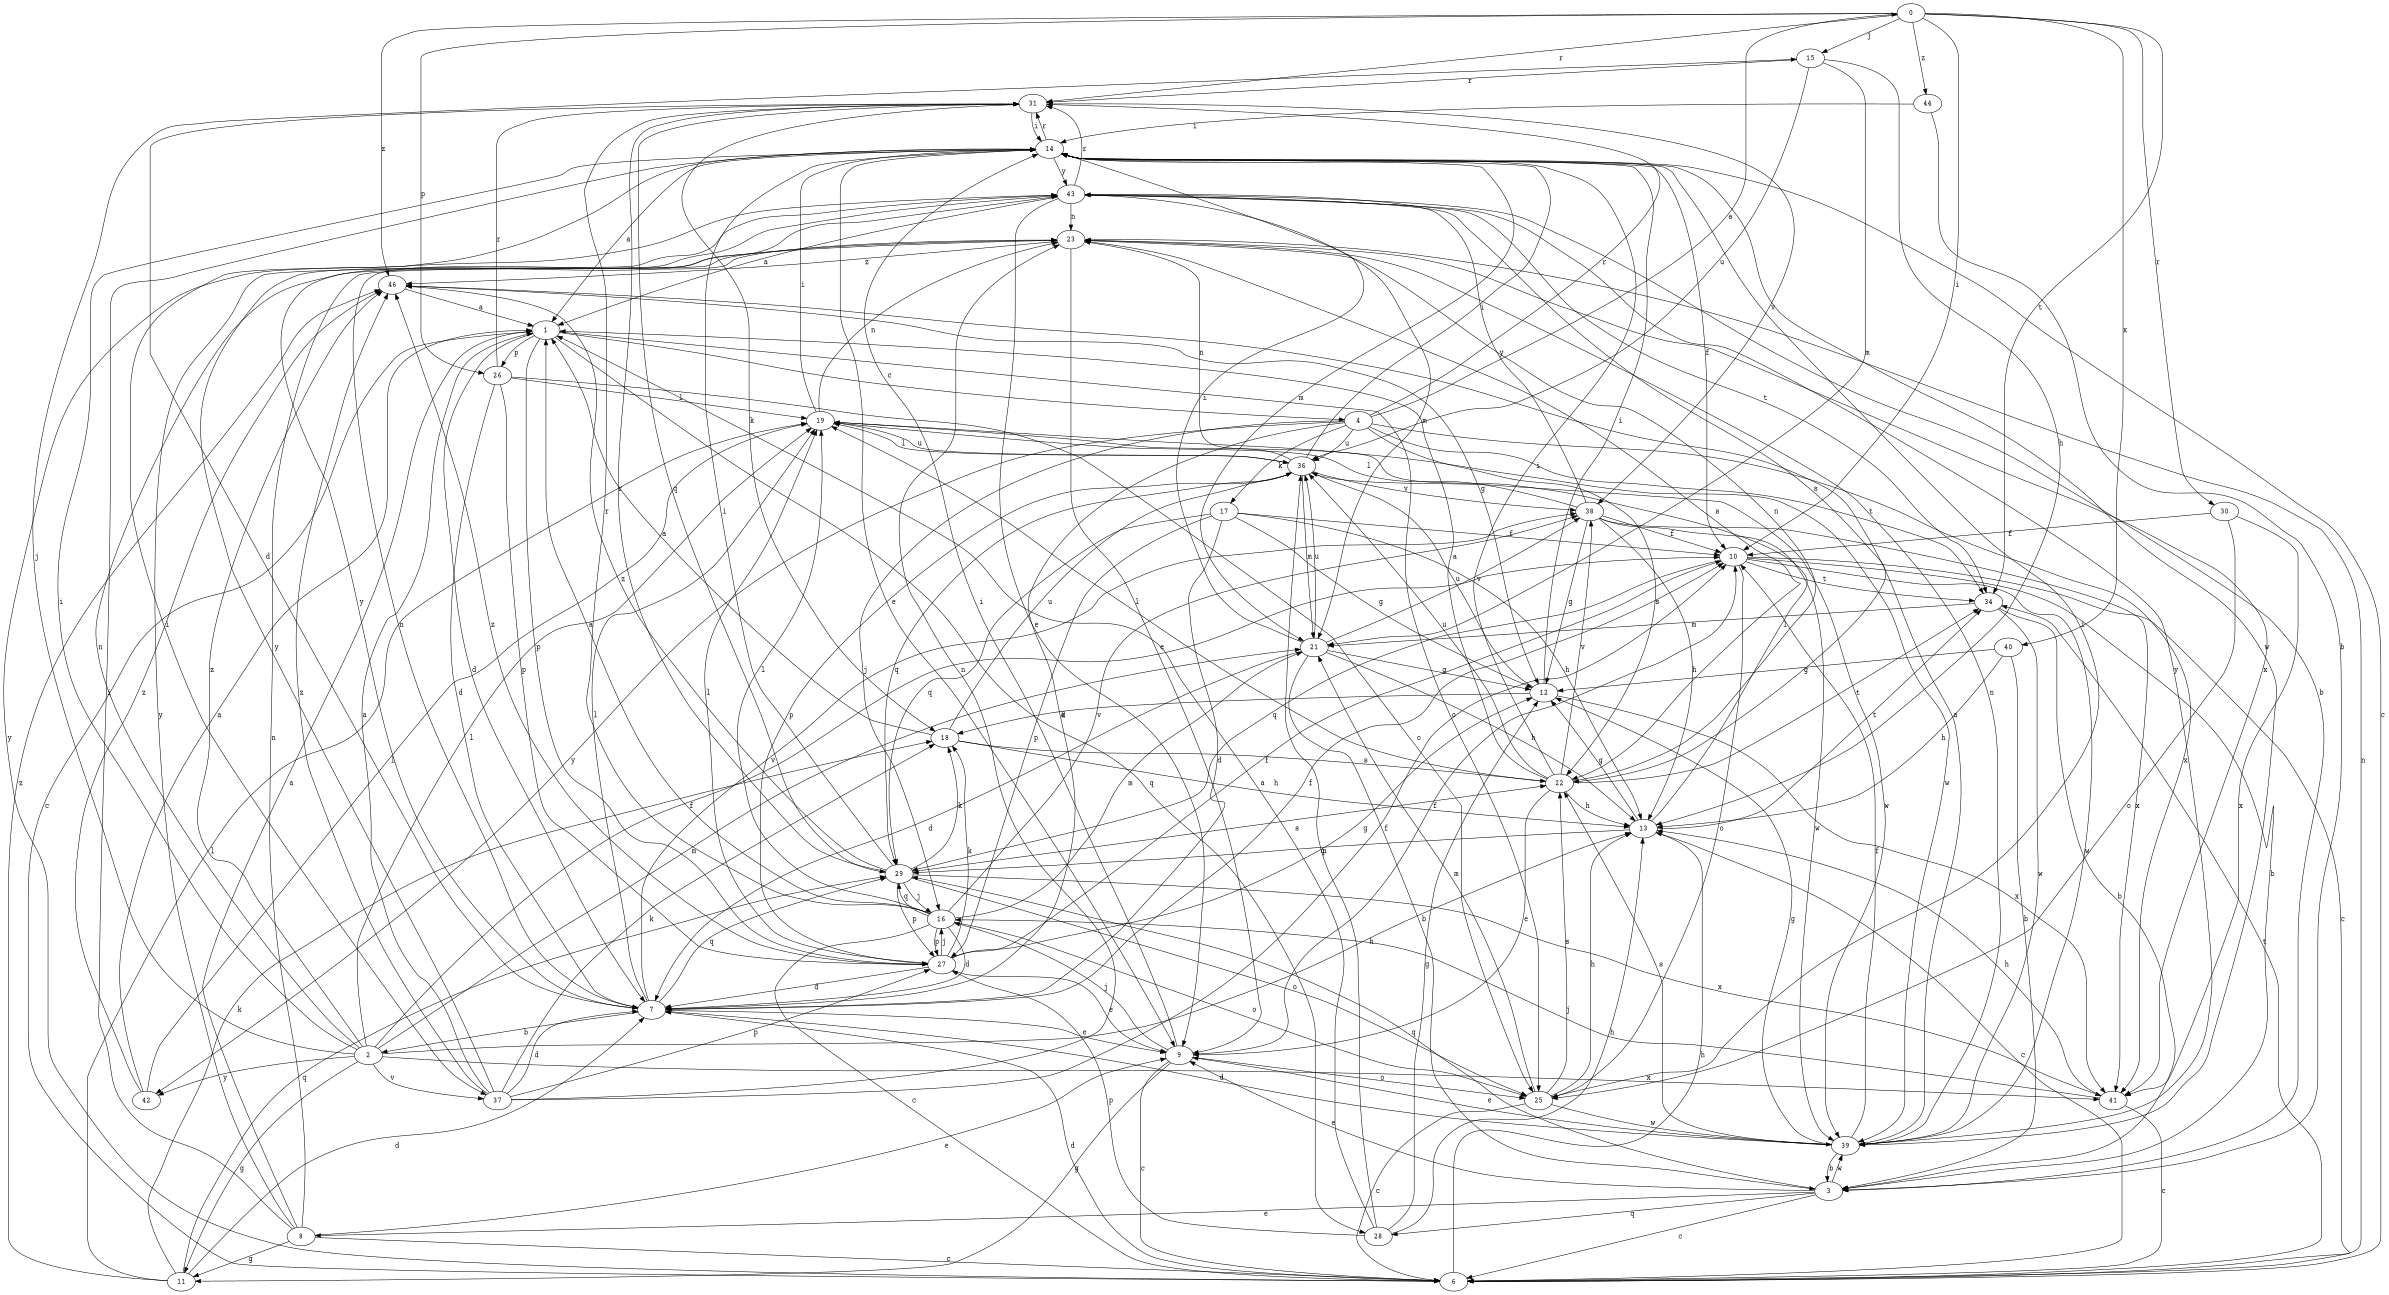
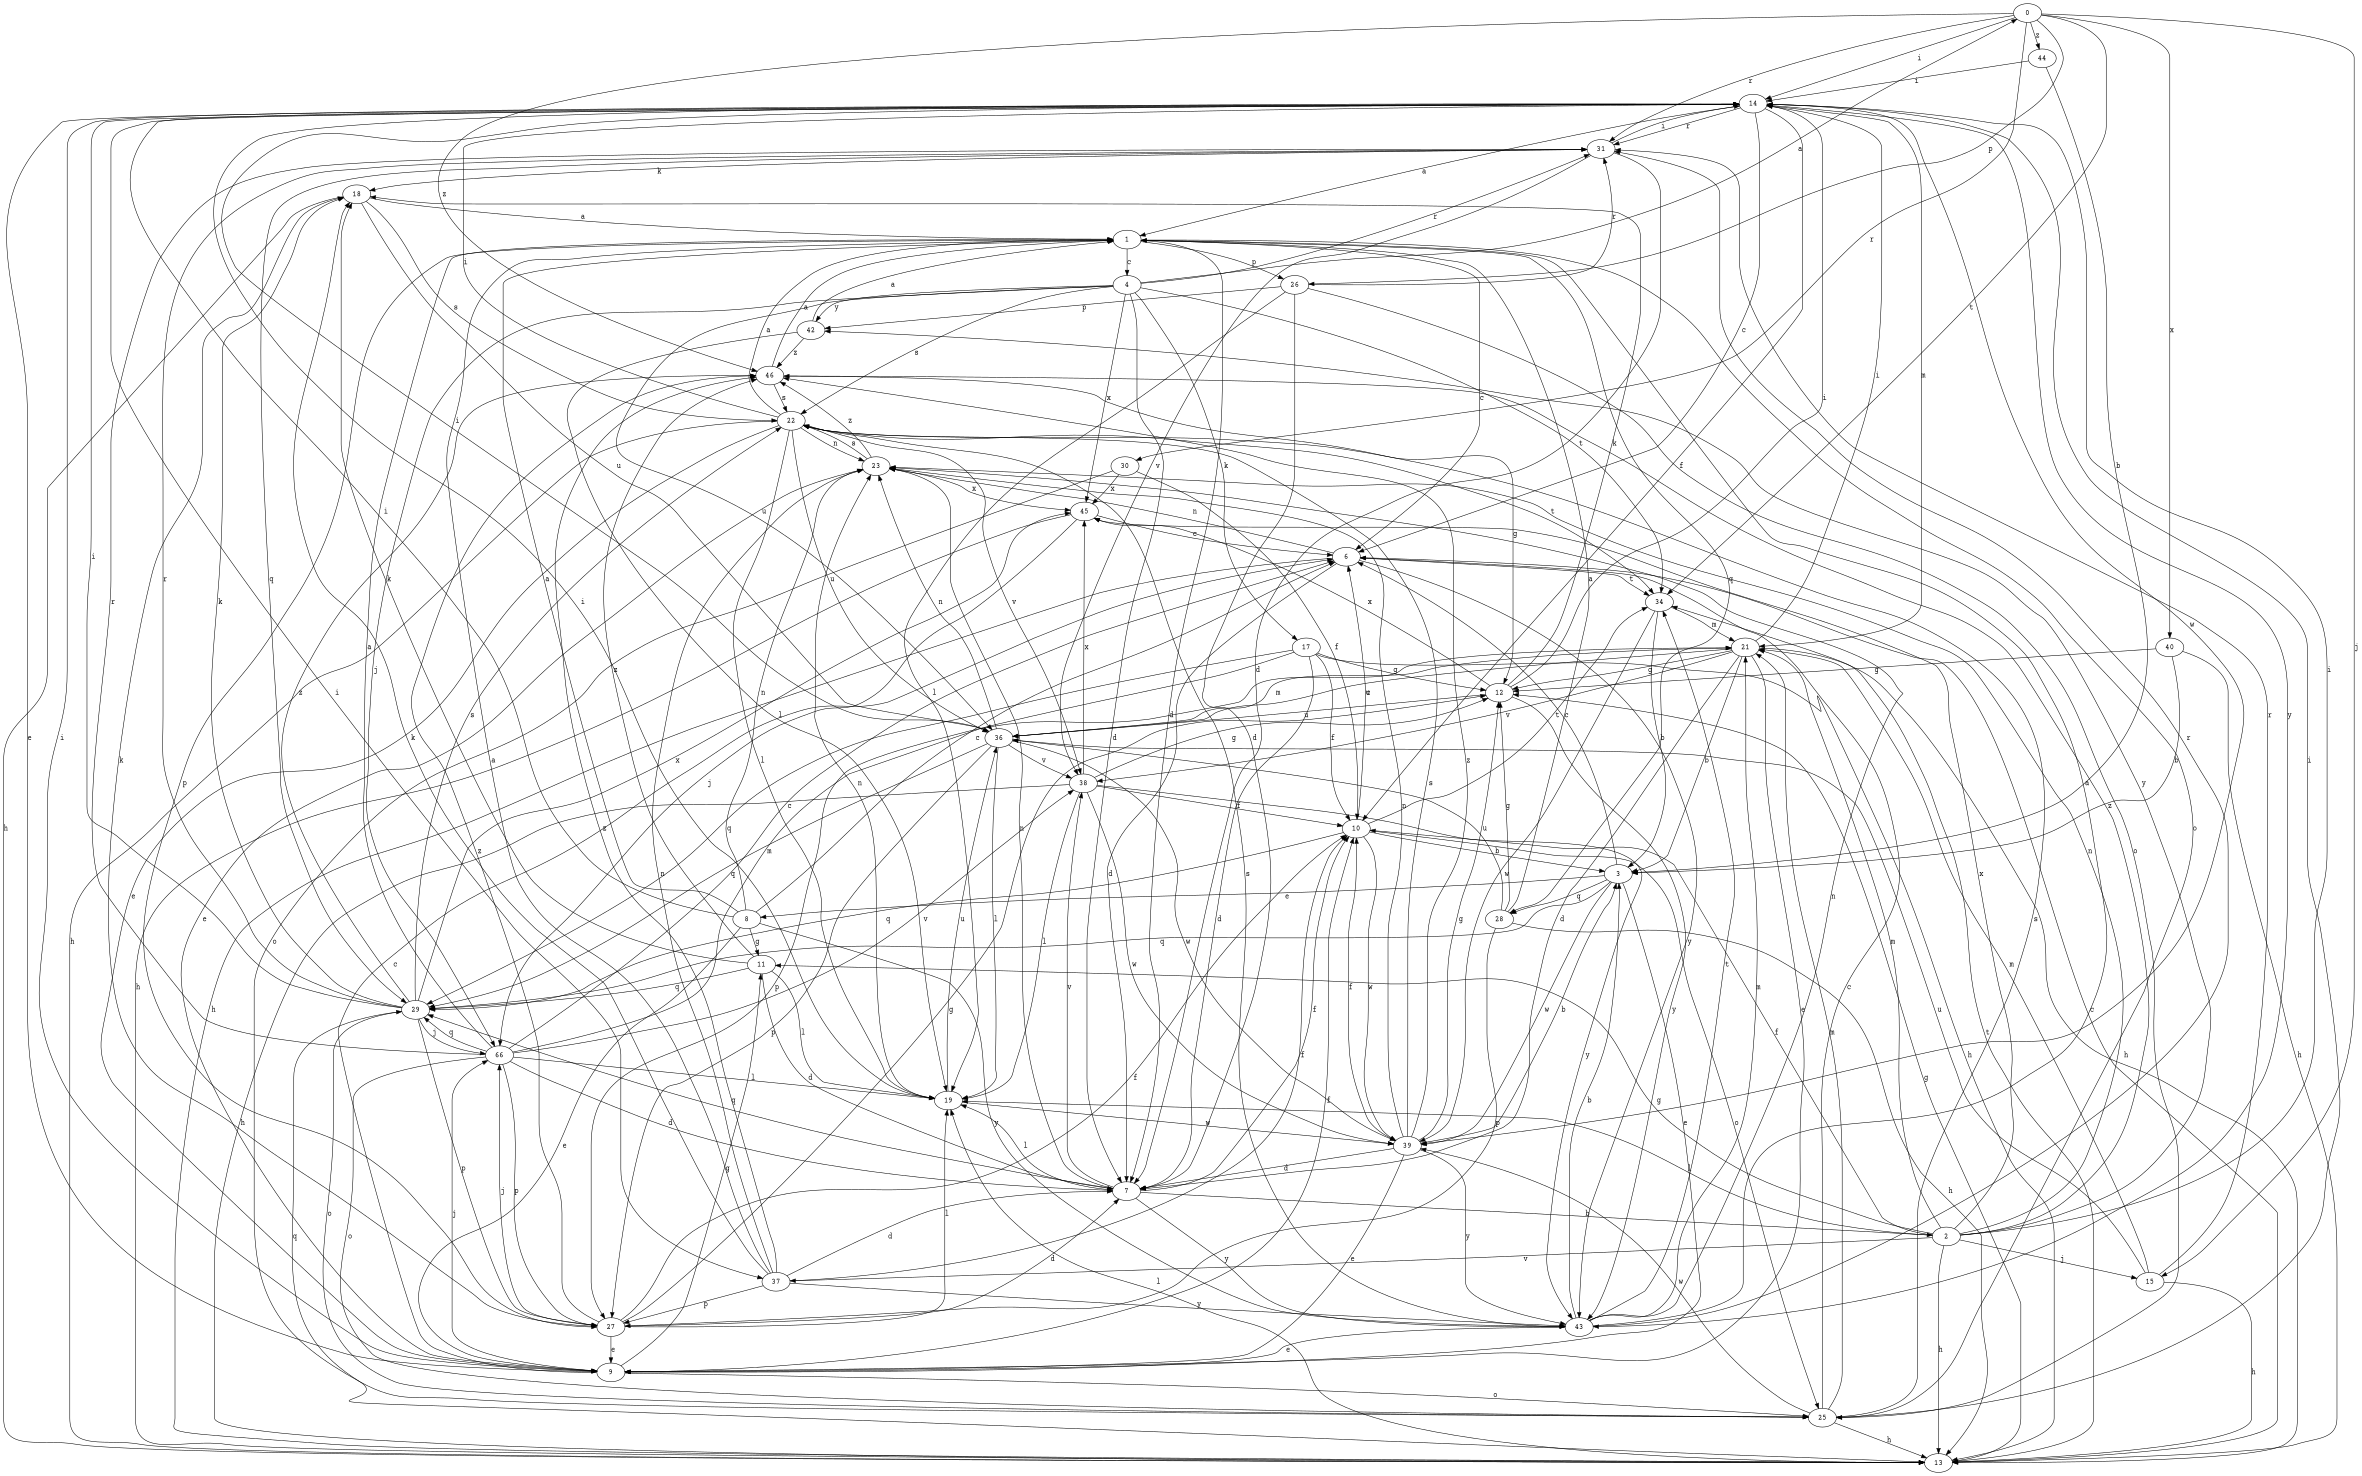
edge "0" -> "10": now "0" -> "14"
edge "46" -> "22": added, label "s"
edge "39" -> "46": label "a" -> "z"
edge "26" -> "27": now "26" -> "42"
node "16": label "16" -> "66"
edge "12" -> "43": added, label "y"
edge "7" -> "9": now "21" -> "9"
node "41": label "41" -> "45"
